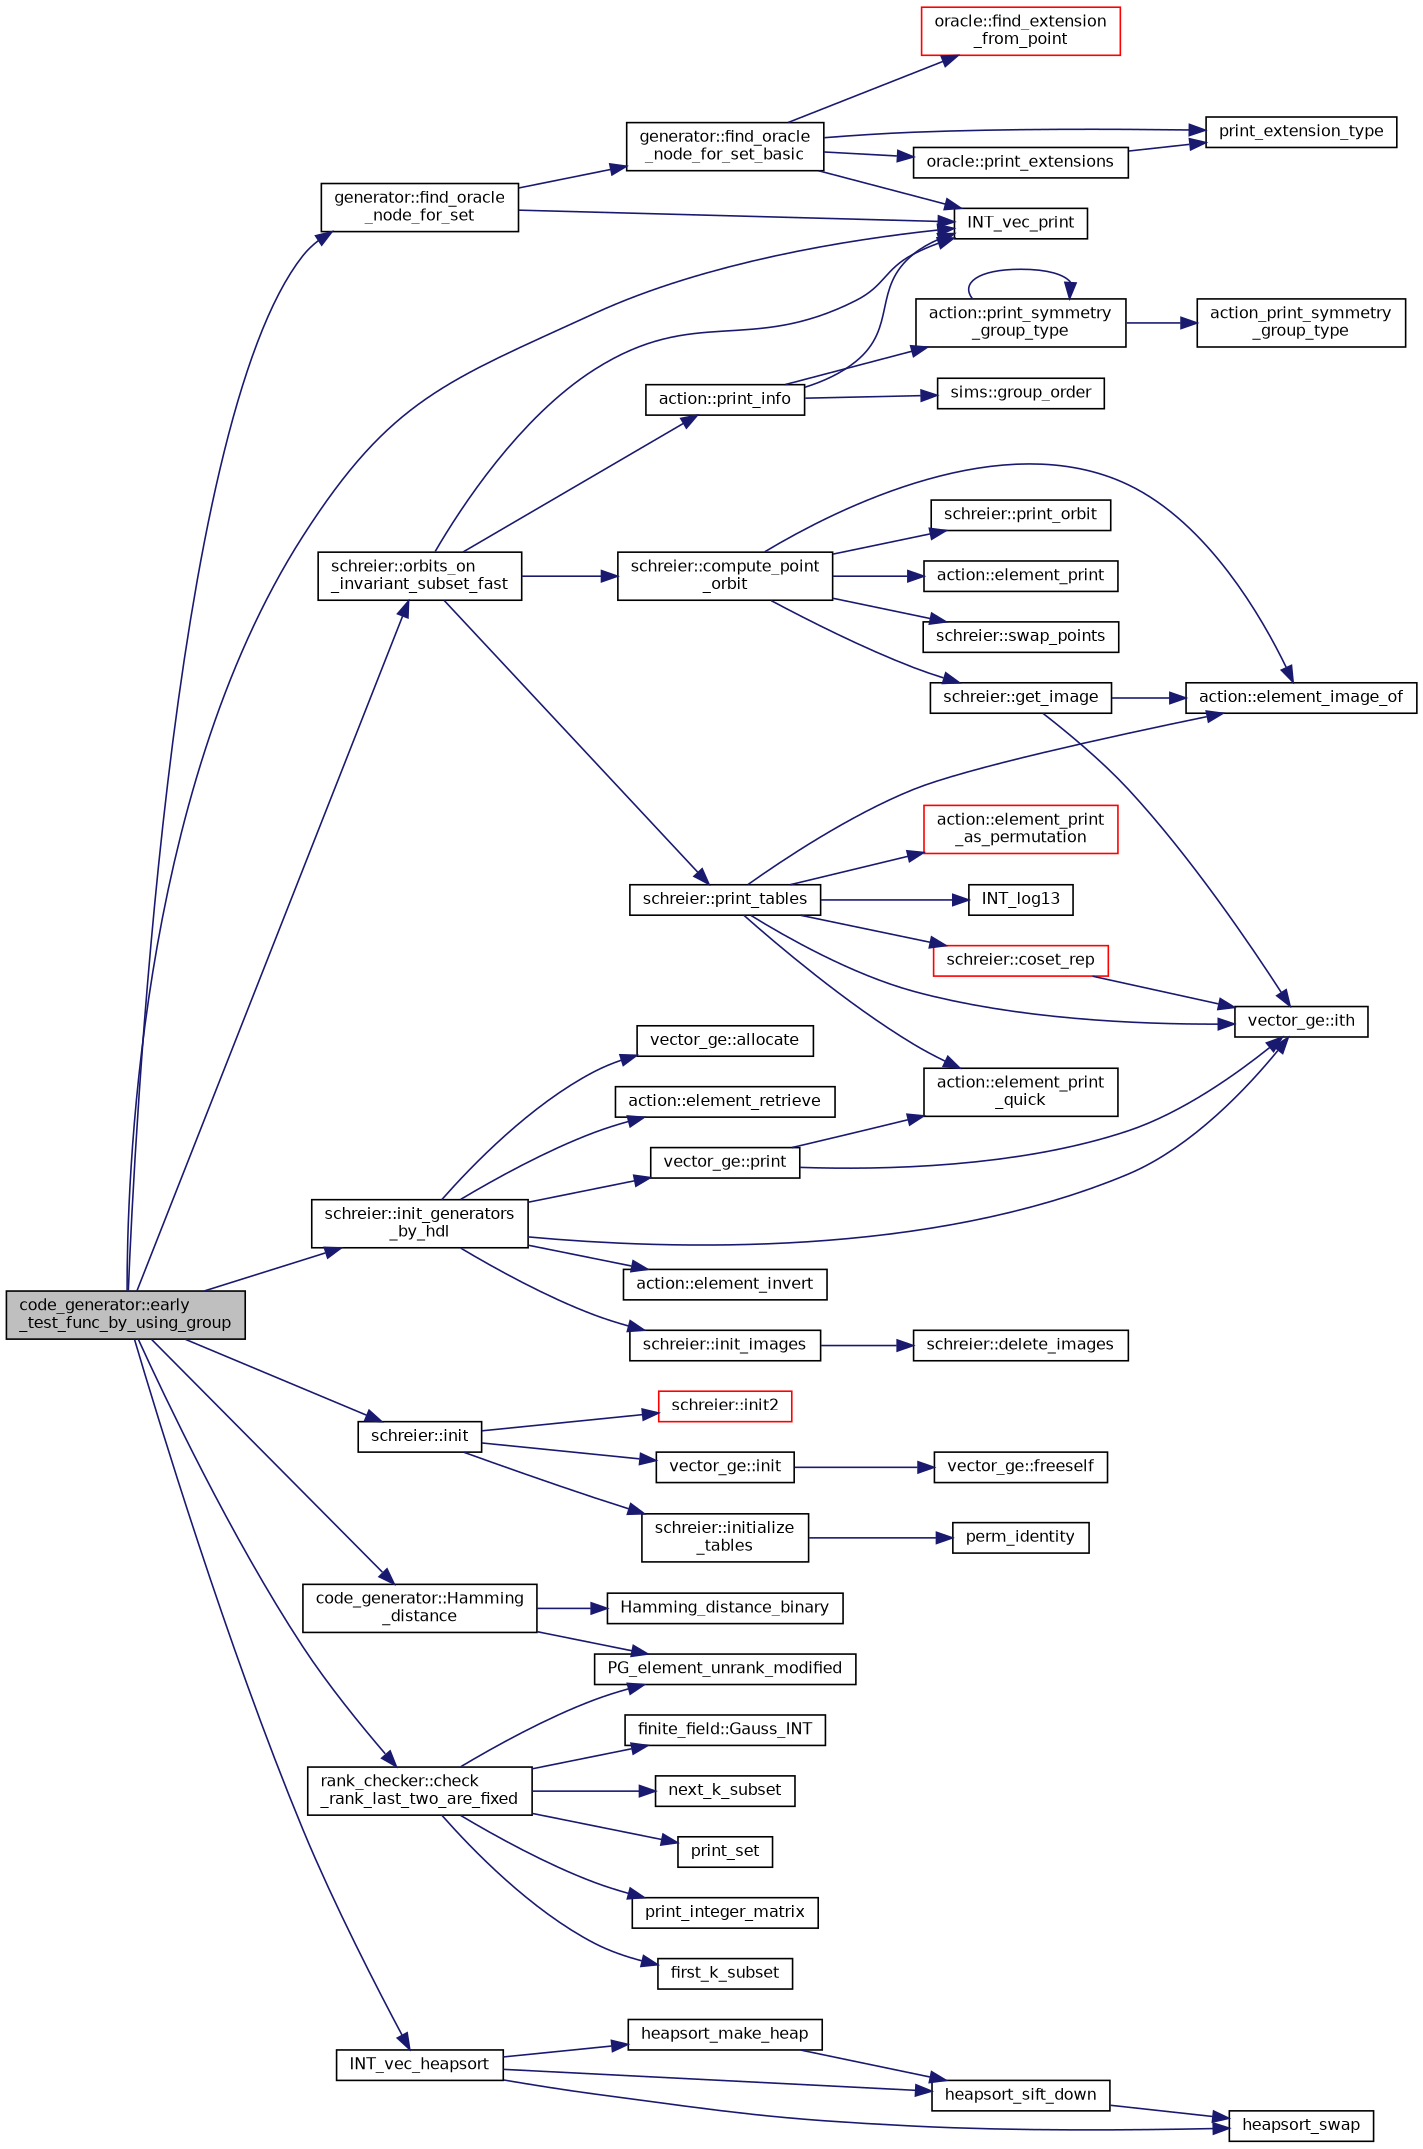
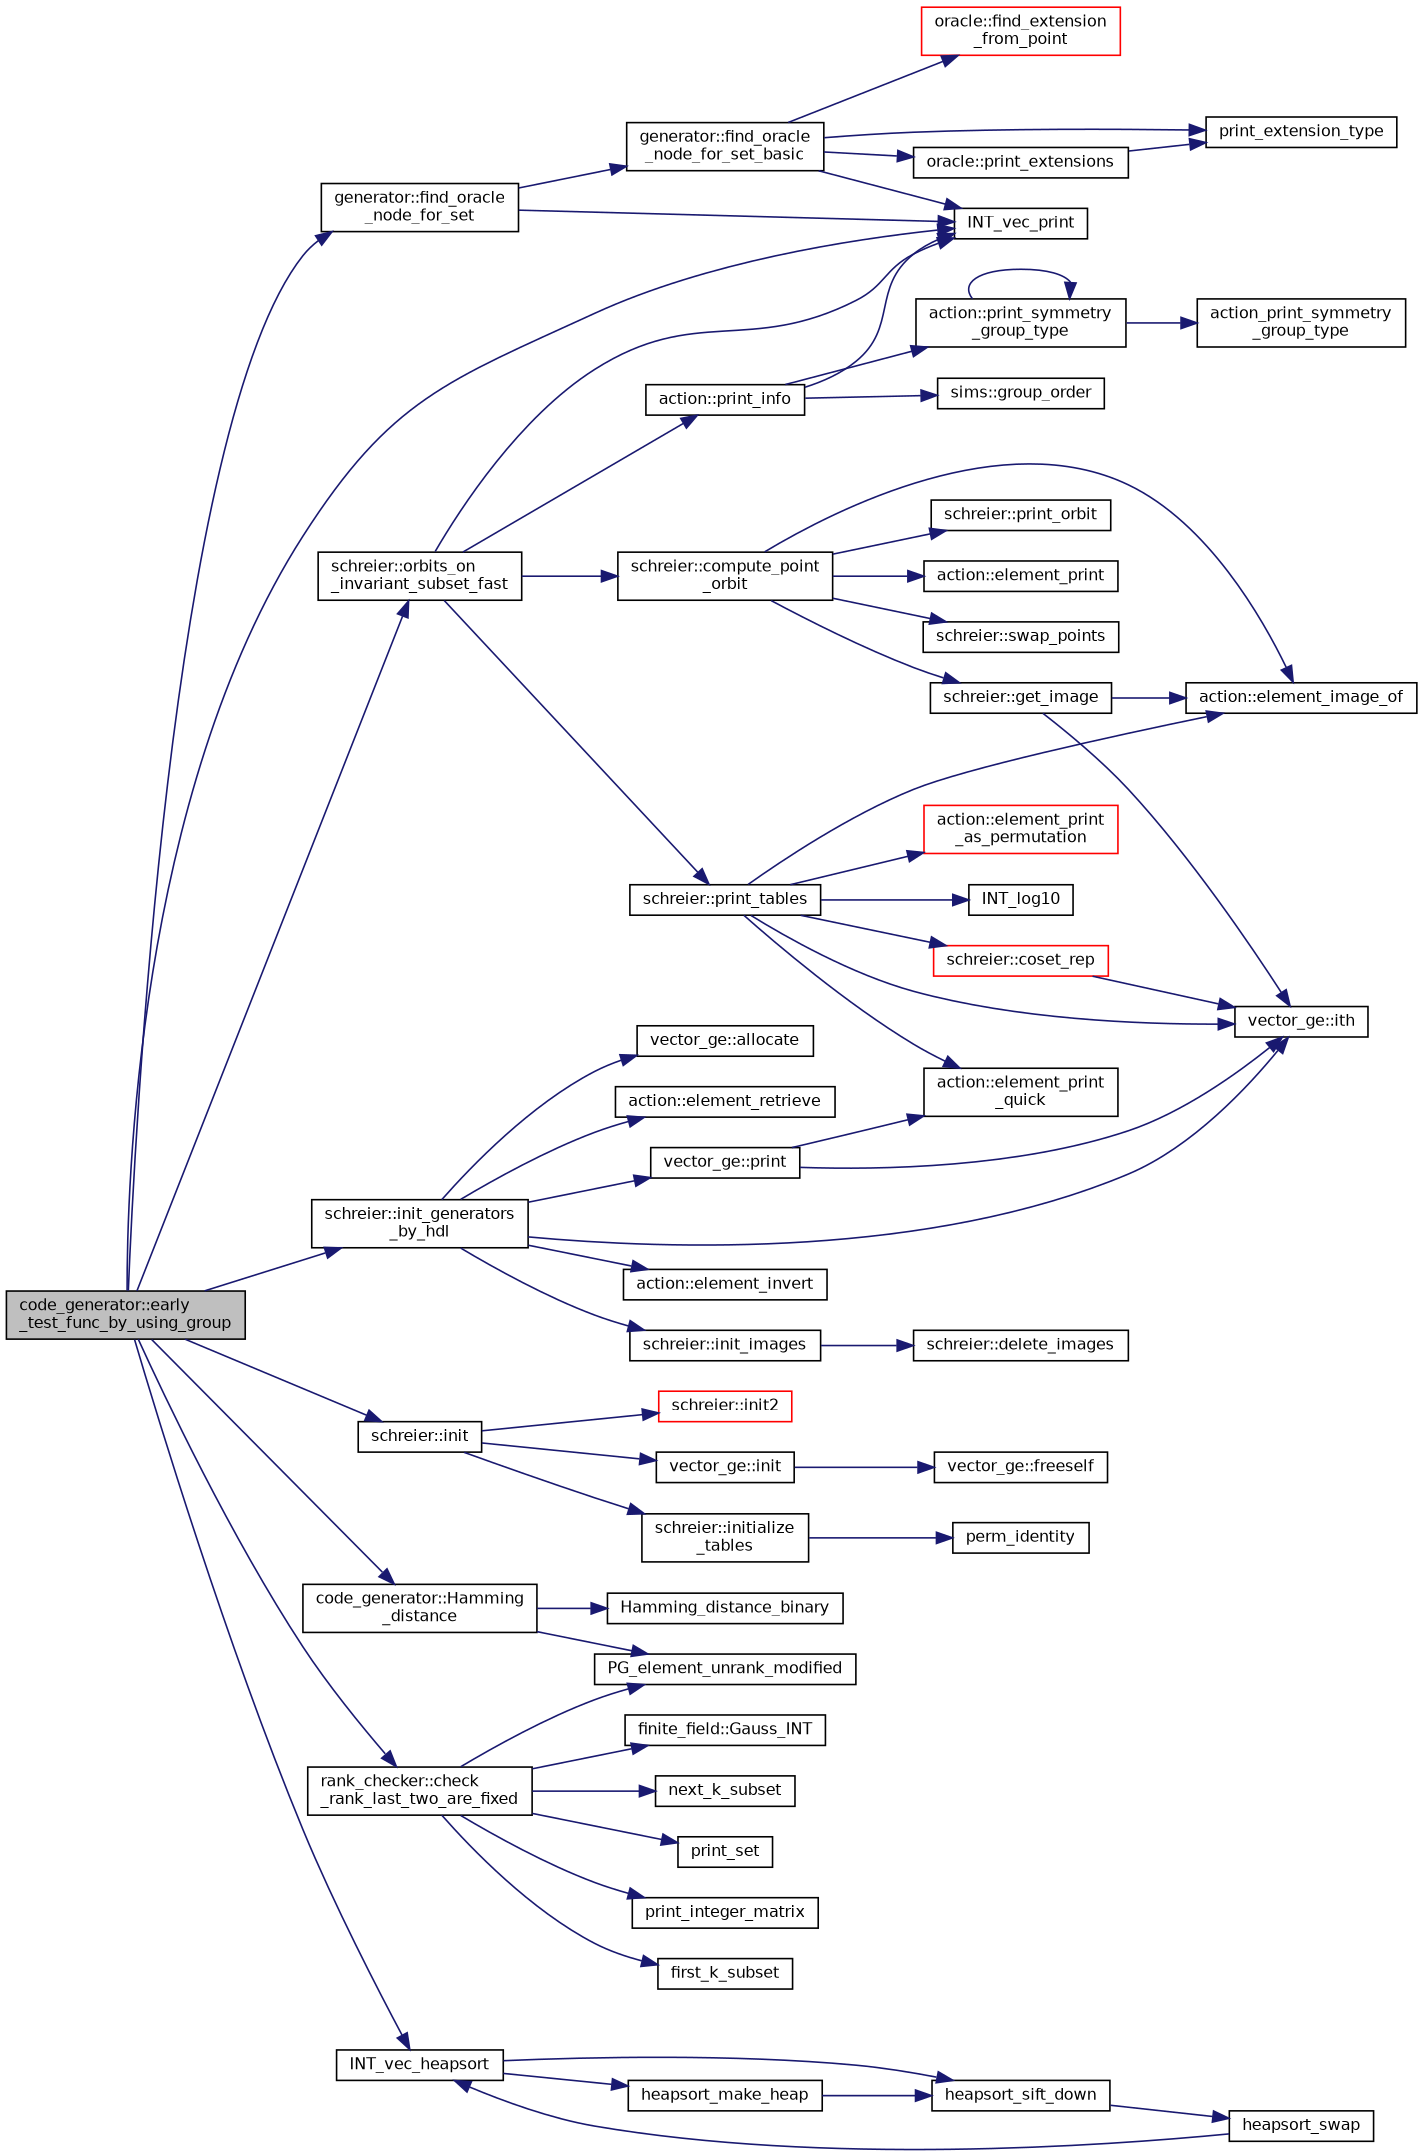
node "INT_log13": label "INT_log13" -> "INT_log10"
edge "INT_vec_heapsort" -> "heapsort_swap": reversed
